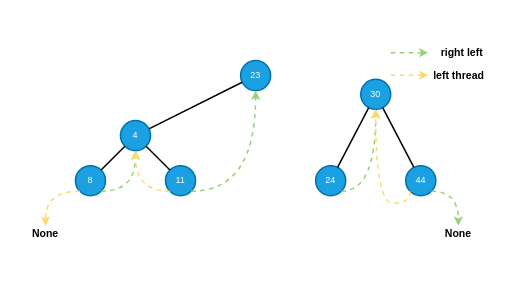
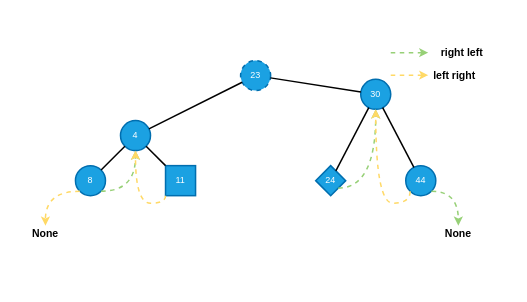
node "23": style solid -> dashed
node "left thread": label "left thread" -> "left right"
edge "23" -- "30": added
edge "11" -> "23": removed
node "11": shape ellipse -> rectangle
node "24": shape ellipse -> diamond
